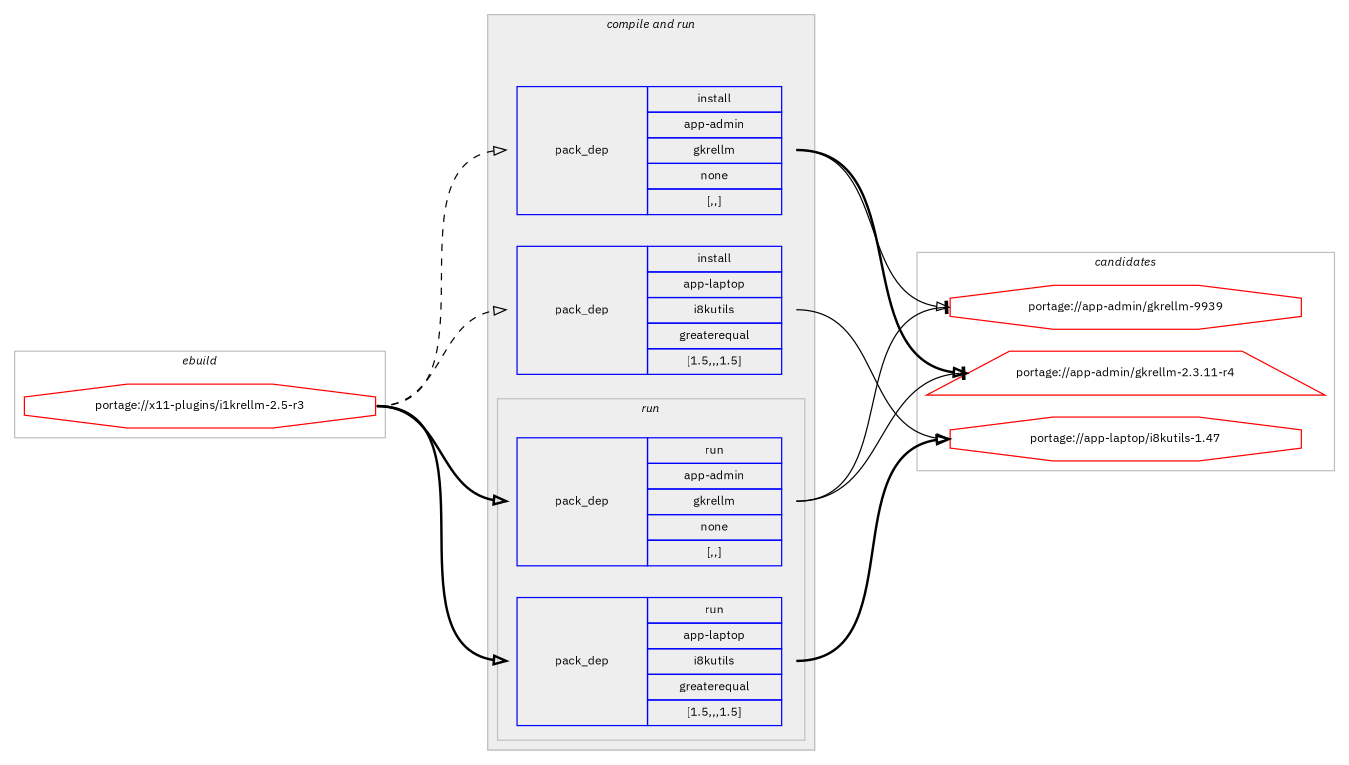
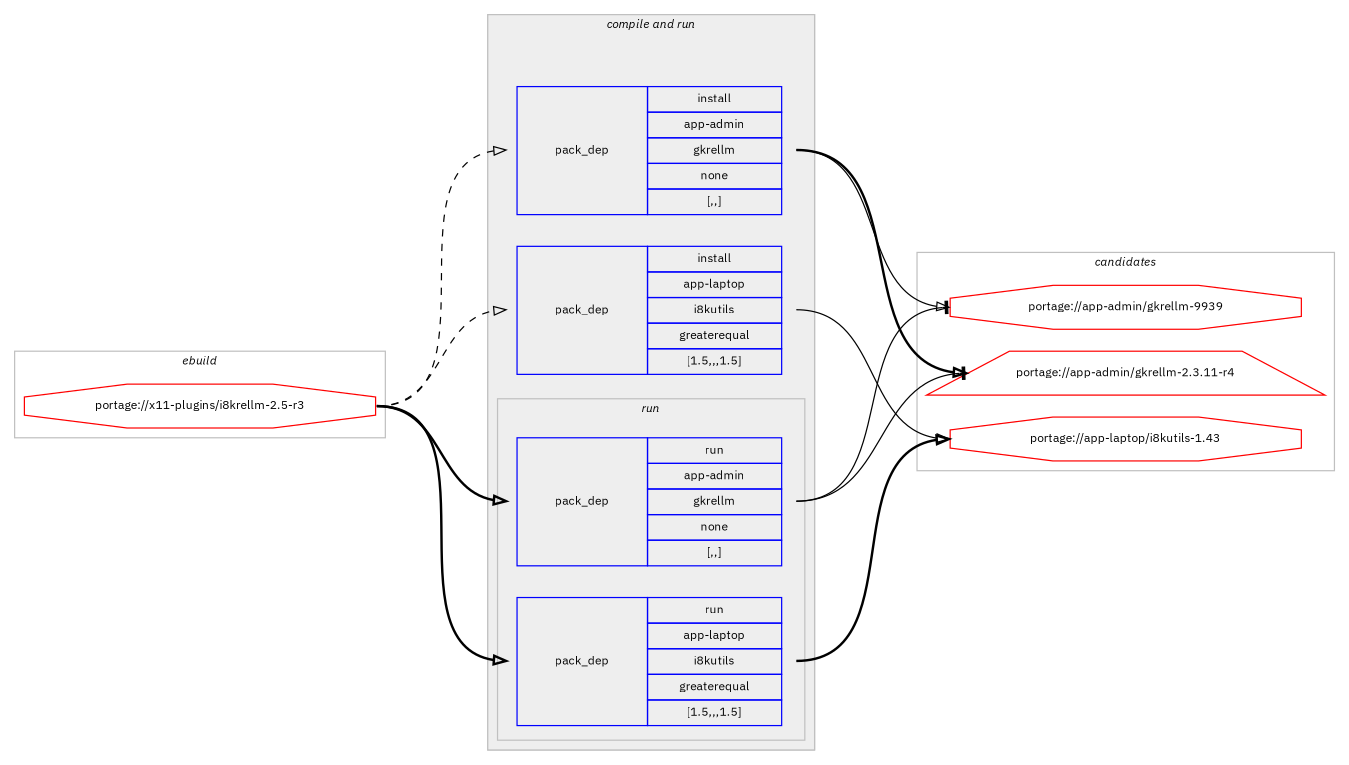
node "portage://x11-plugins/i1krellm-2.5-r3": label "portage://x11-plugins/i1krellm-2.5-r3" -> "portage://x11-plugins/i8krellm-2.5-r3"
node "portage://app-laptop/i8kutils-1.47": label "portage://app-laptop/i8kutils-1.47" -> "portage://app-laptop/i8kutils-1.43"
